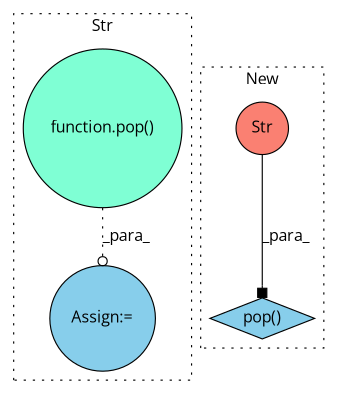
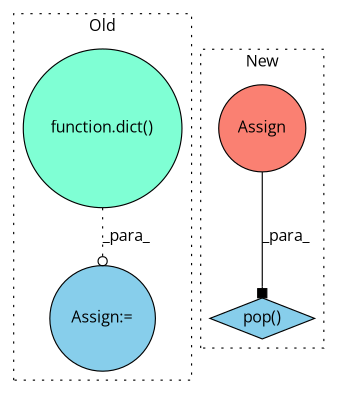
cluster "Str": label "Str" -> "Old"
node "function.pop()": label "function.pop()" -> "function.dict()"
node "Str": label "Str" -> "Assign"
